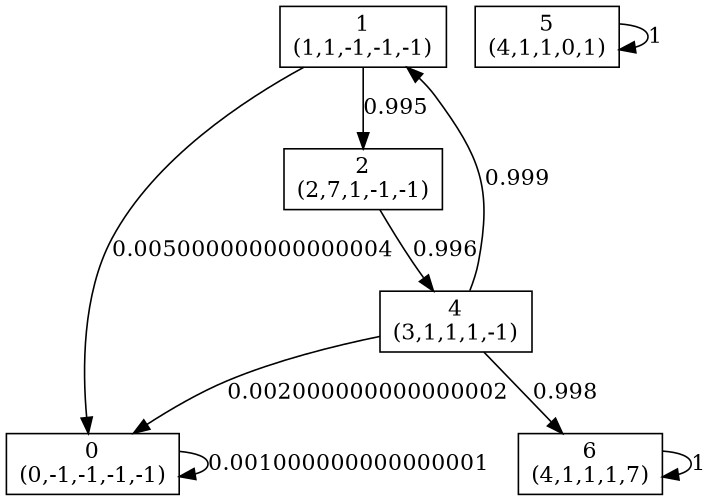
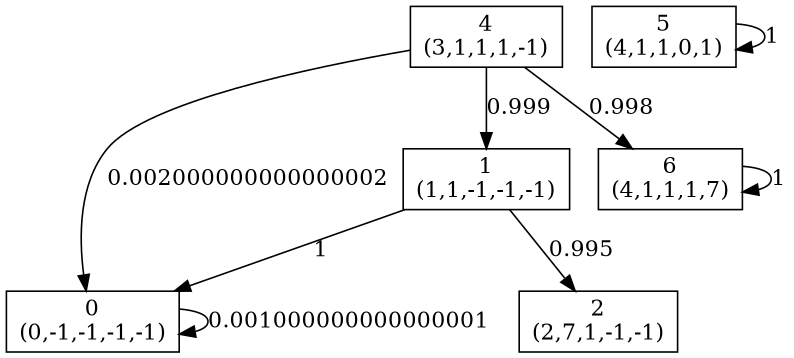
edge "2 (2,7,1,-1,-1)" -> "4 (3,1,1,1,-1)": removed, label "0.996"
edge "1 (1,1,-1,-1,-1)" -> "0 (0,-1,-1,-1,-1)": label "0.005000000000000004" -> "1"
